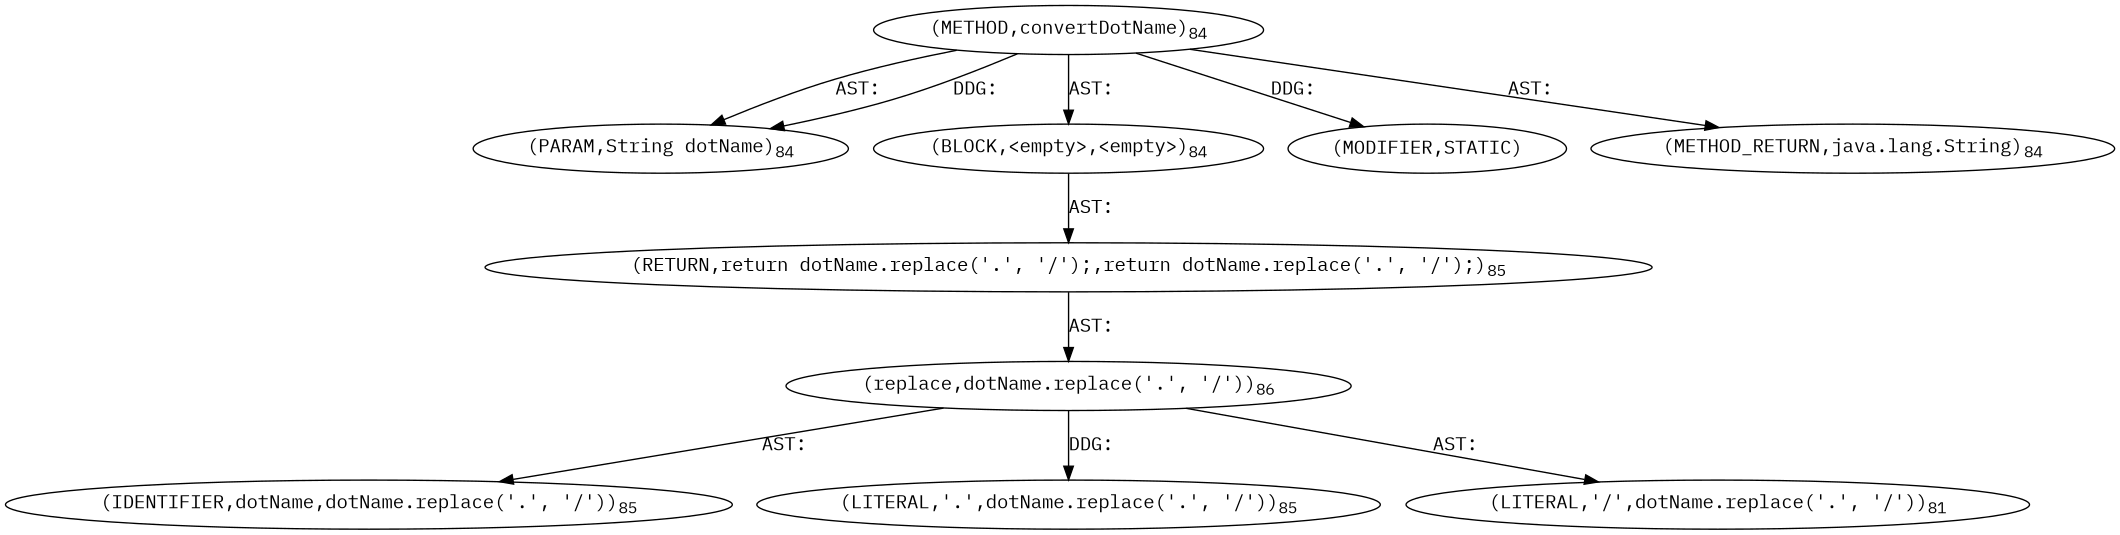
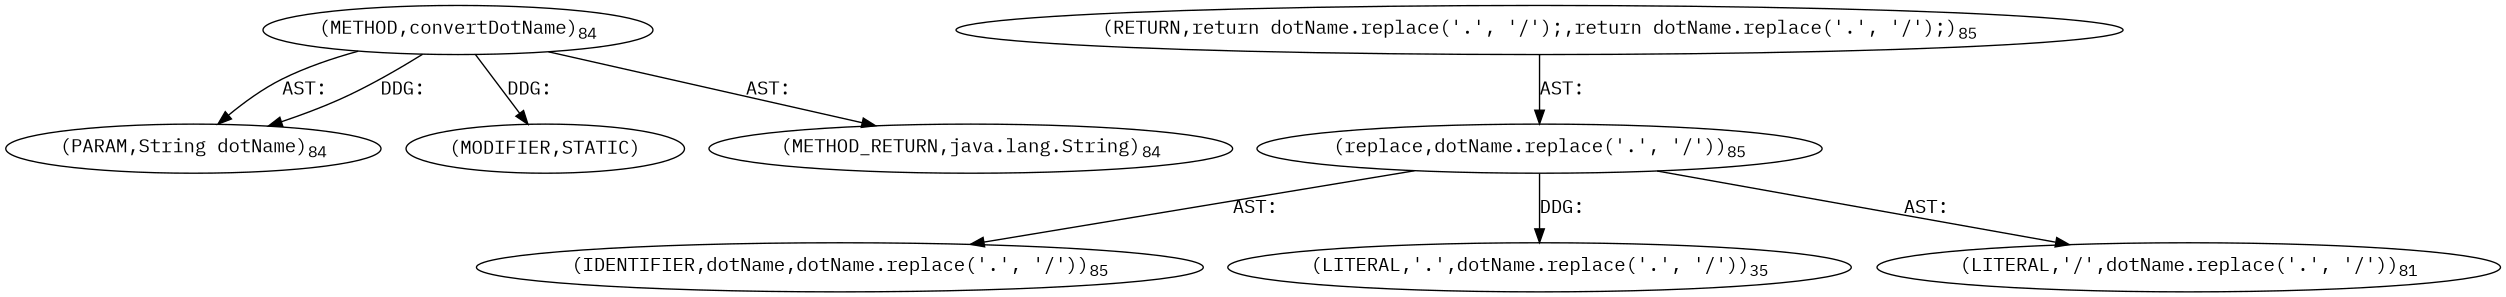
node "(BLOCK,<empty>,<empty>)": removed
node "(replace,dotName.replace('.', '/'))": text "86" -> "85"
node "(LITERAL,'.',dotName.replace('.', '/'))": text "85" -> "35"
